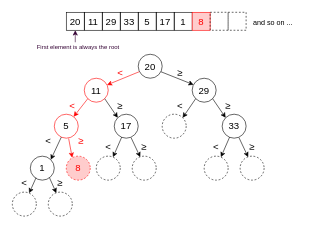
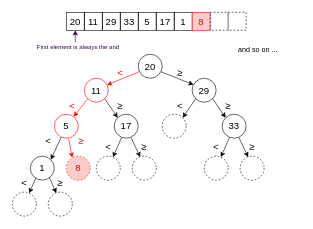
node "and so on ...": moved (273, 21) -> (258, 48)
node "First element is always the root": label "First element is always the root" -> "First element is always the and"
